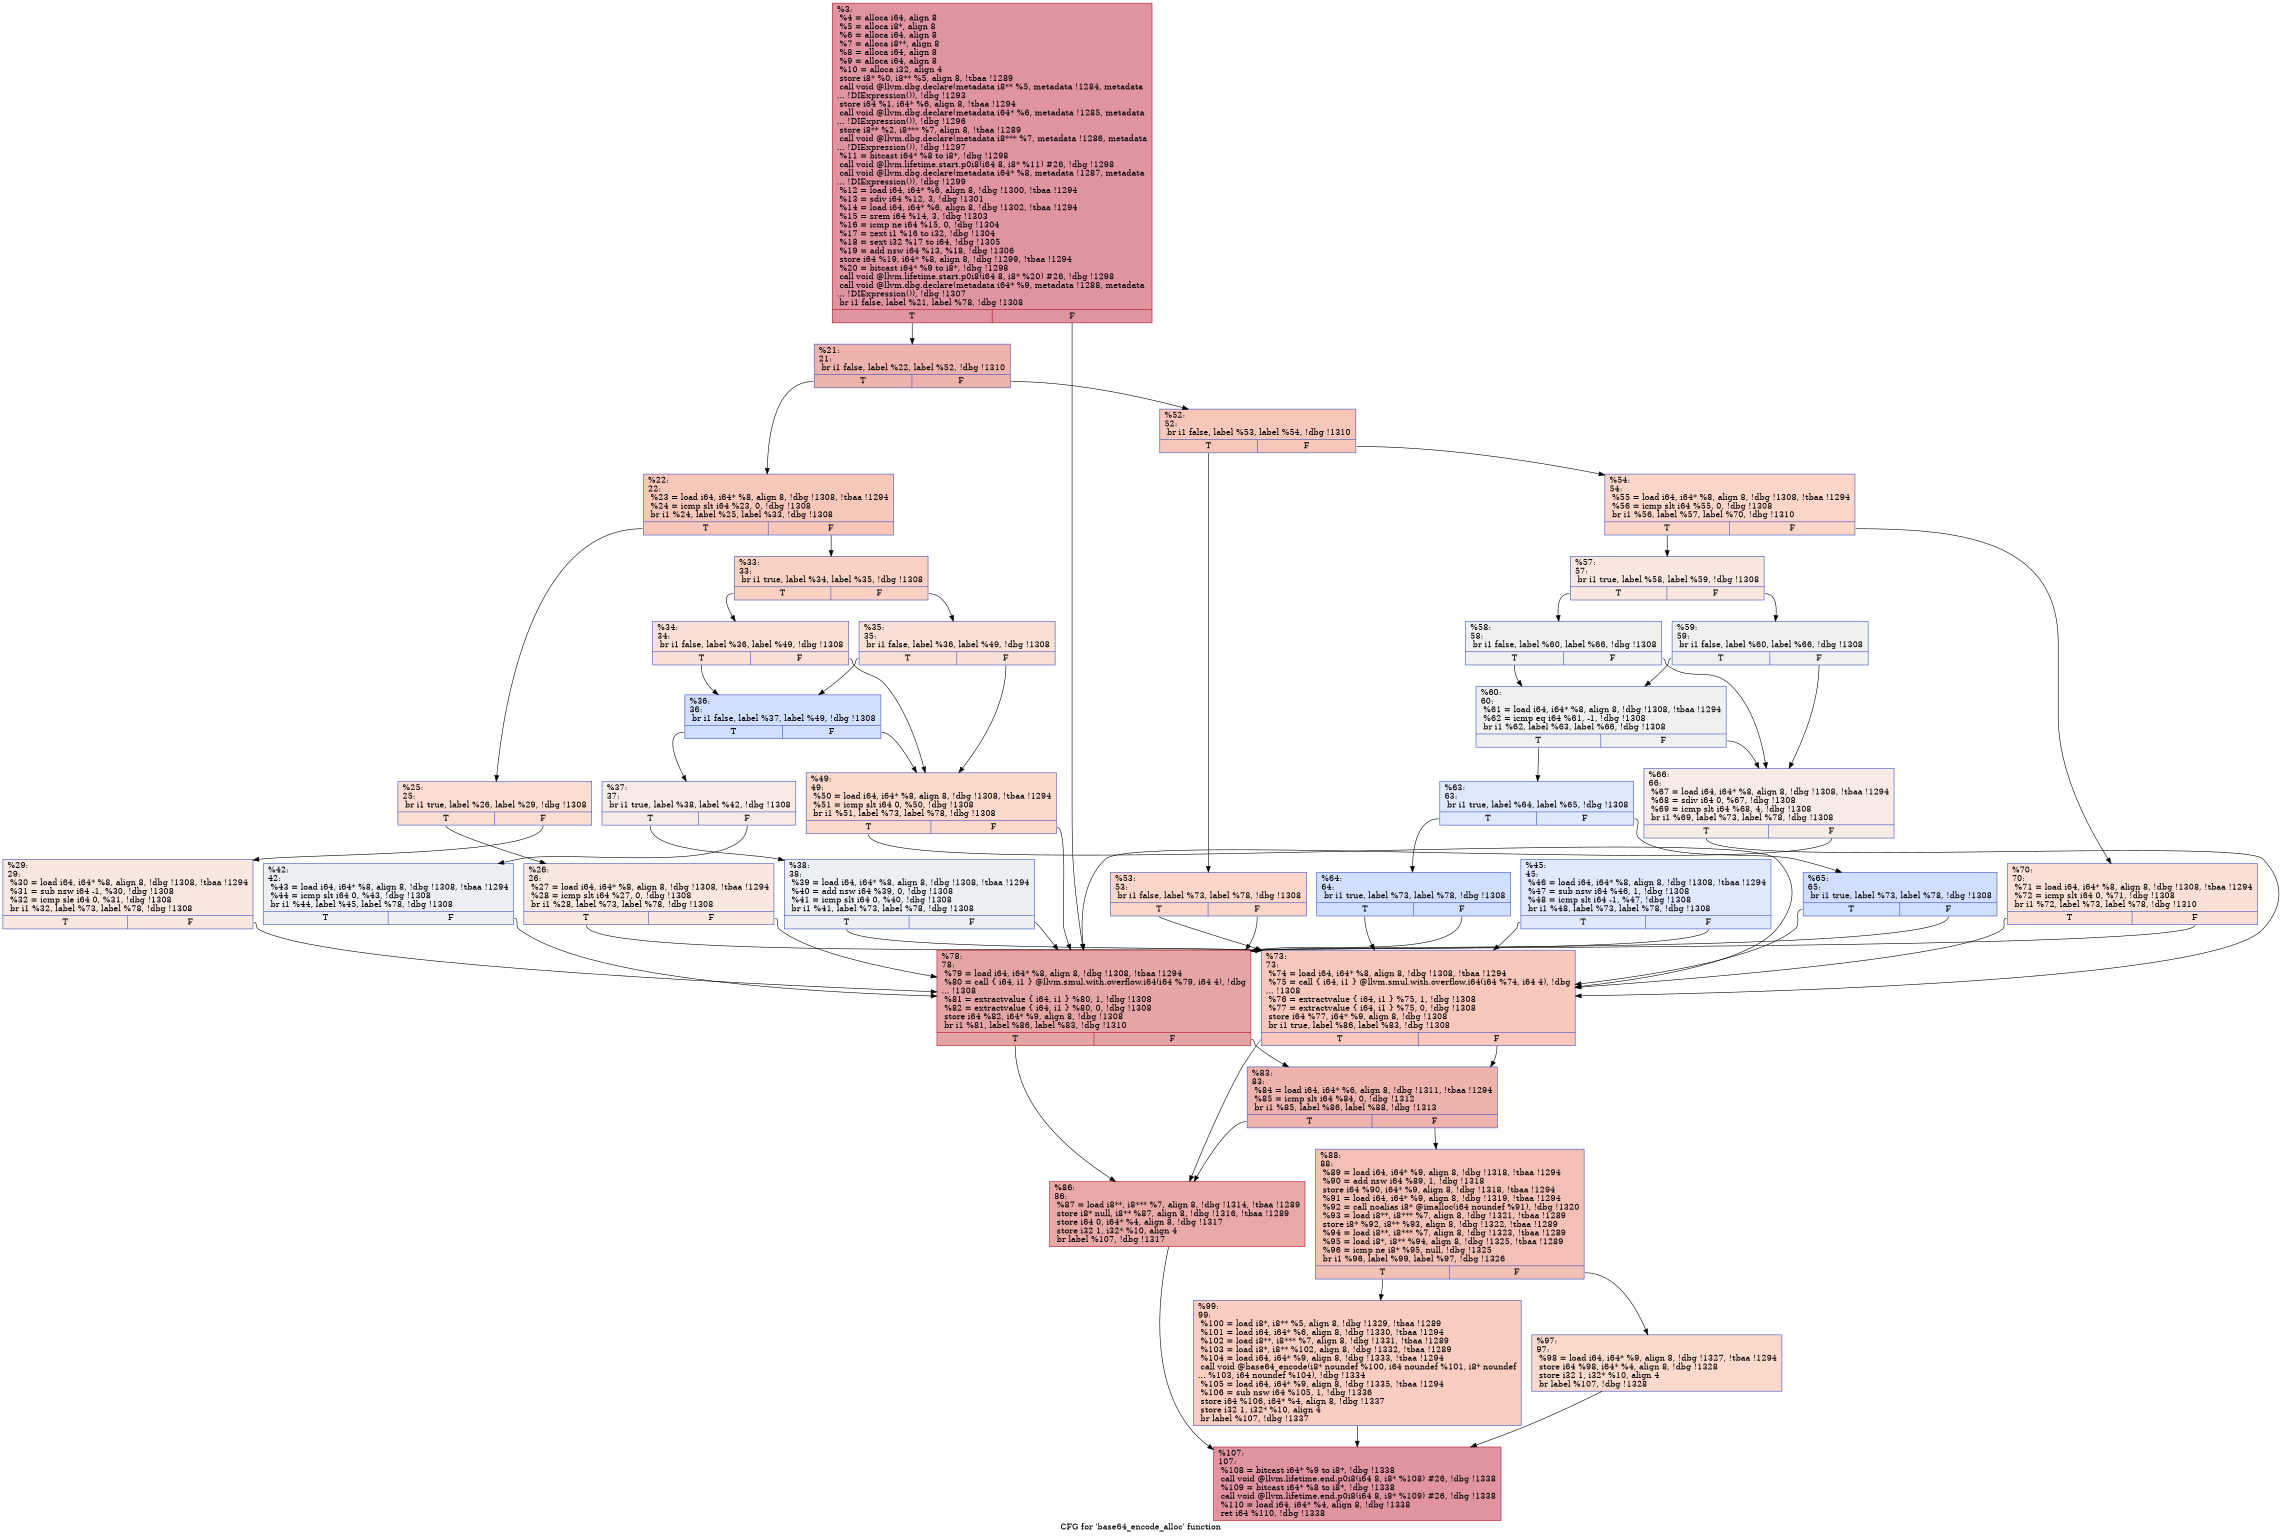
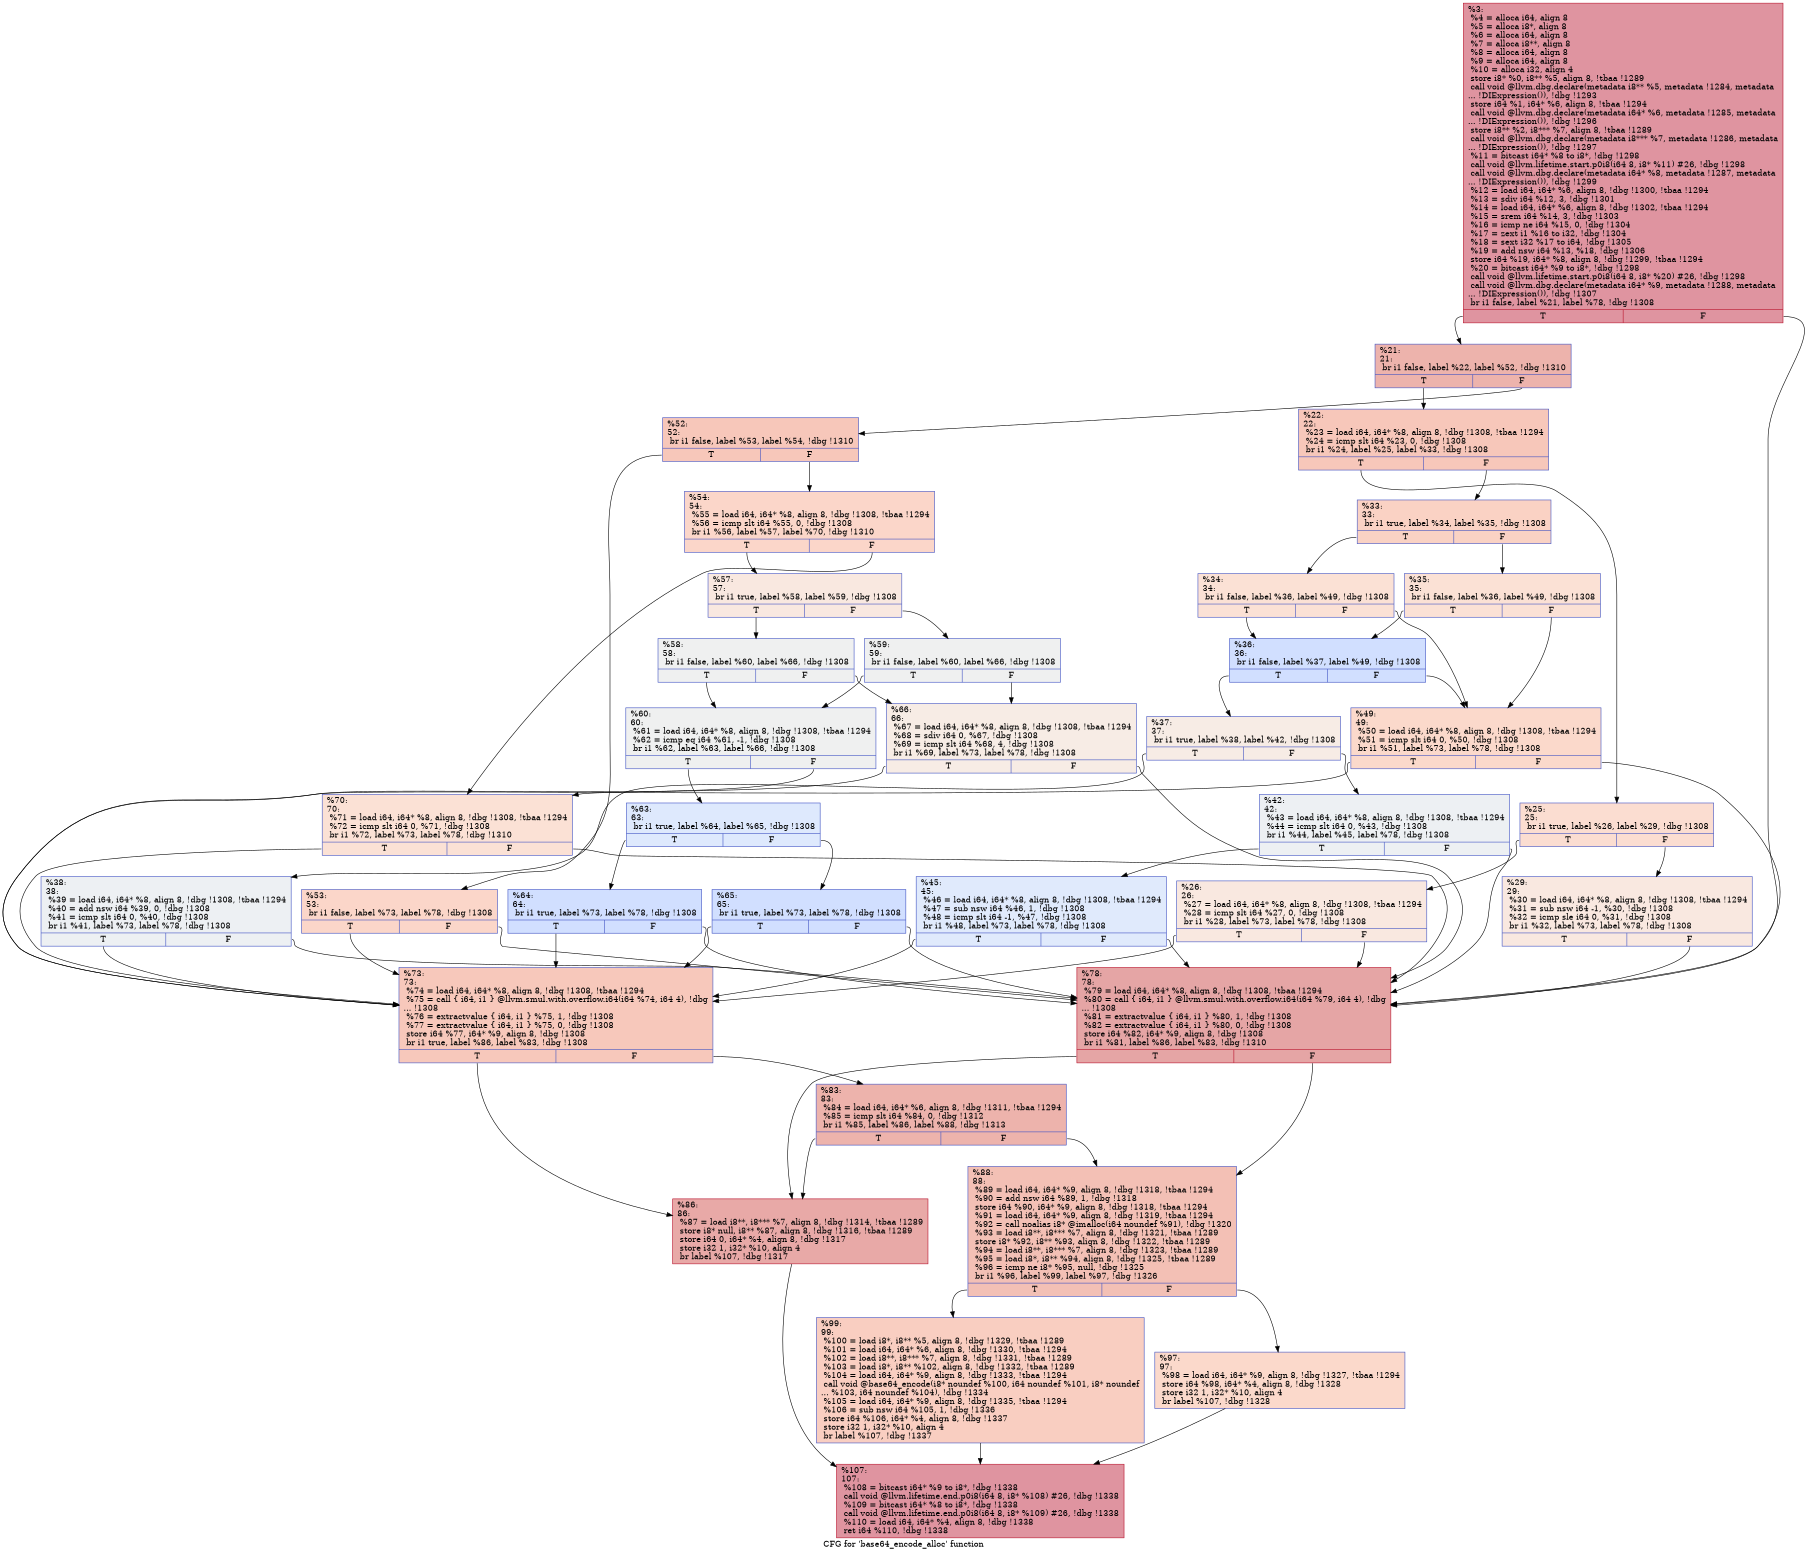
edge "%60:" -> "%66:": now "%60:" -> "%70:"
edge "%42:" -> "%45:": added
edge "%78:" -> "%83:": now "%78:" -> "%88:"
